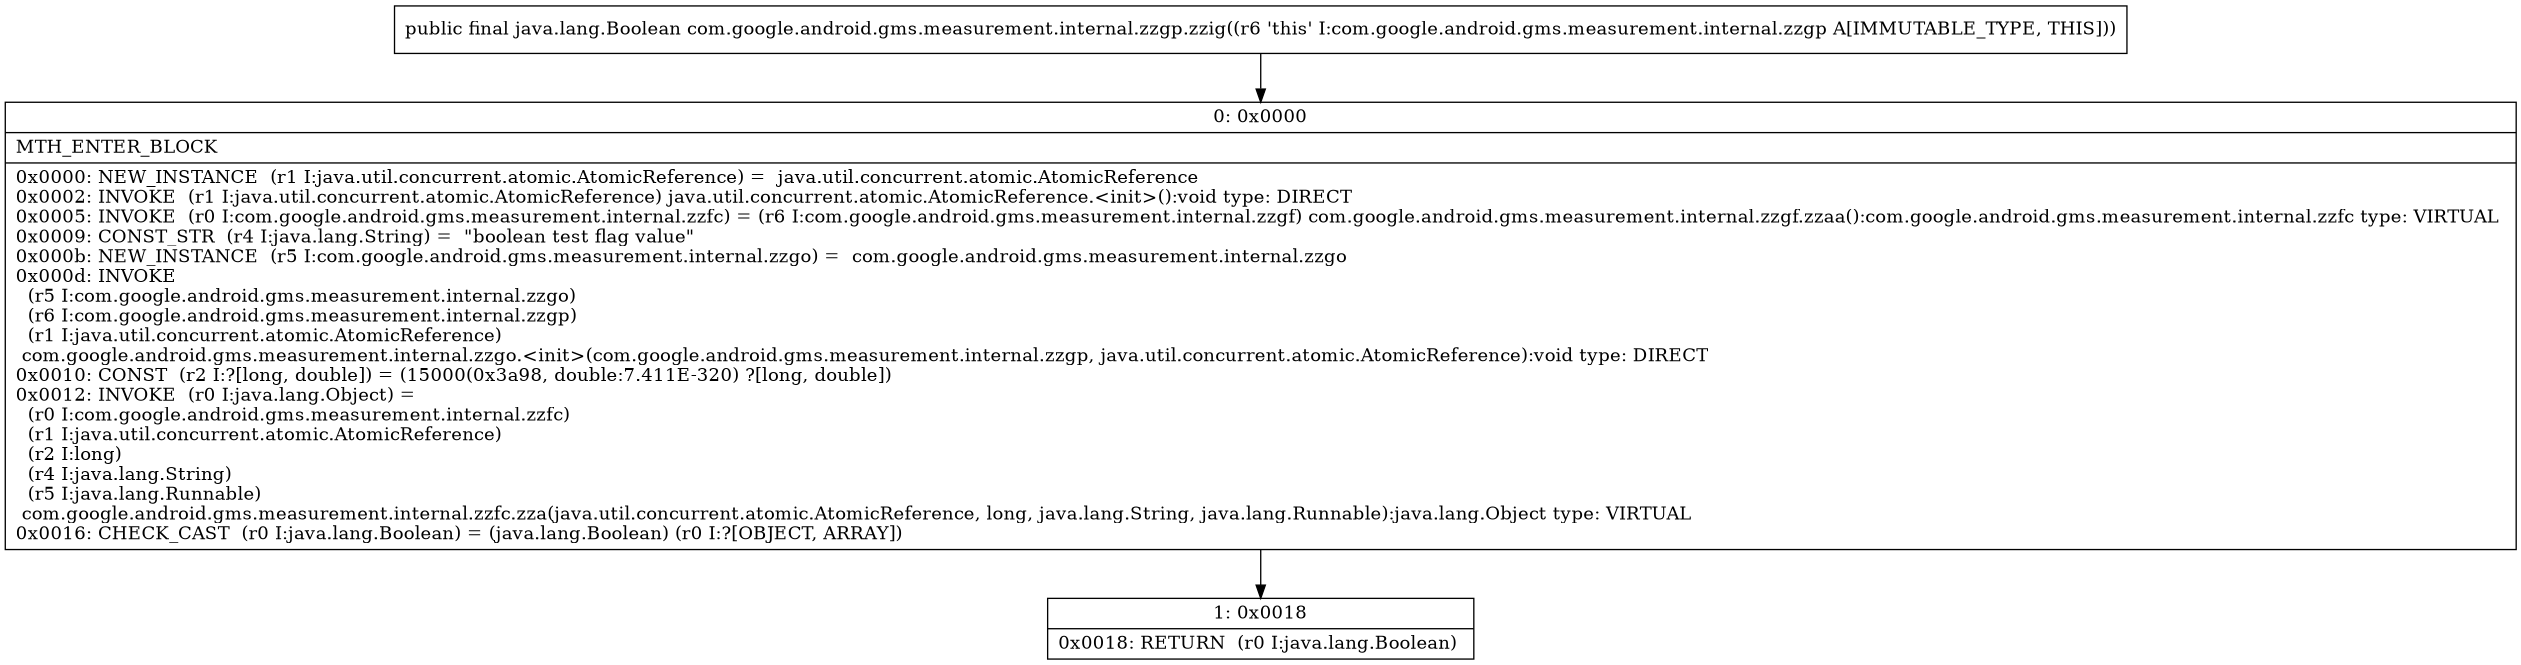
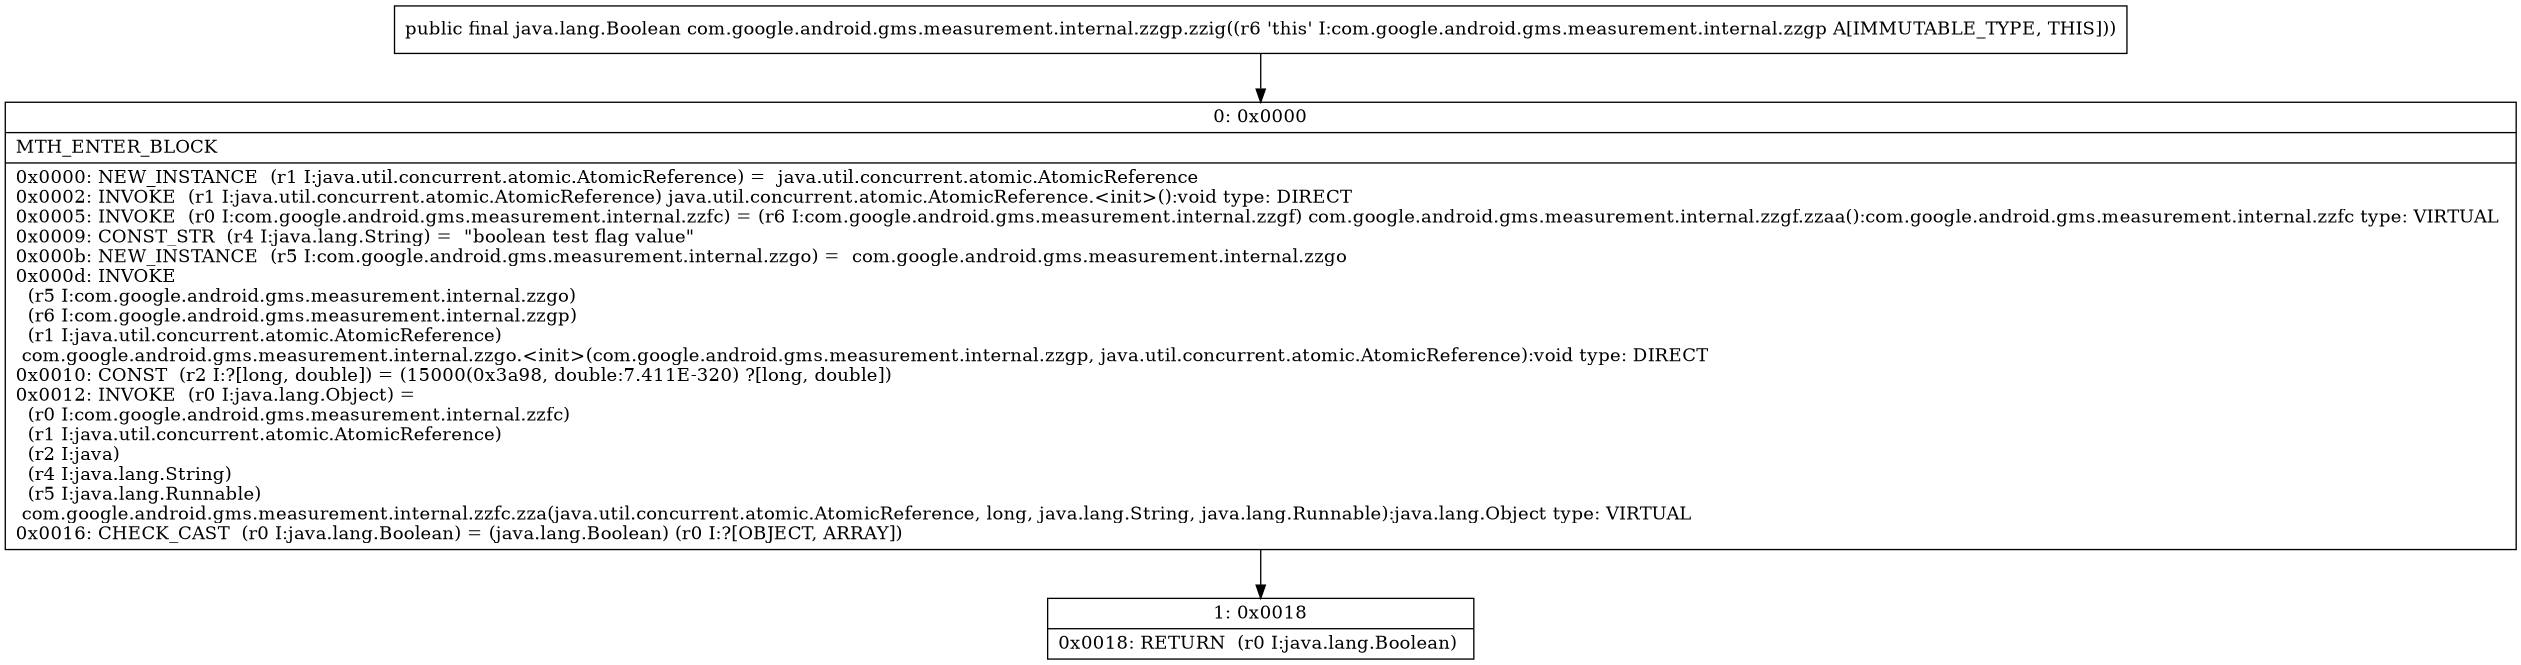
node "0: 0x0000": text "(r2 I:long)" -> "(r2 I:java)"
